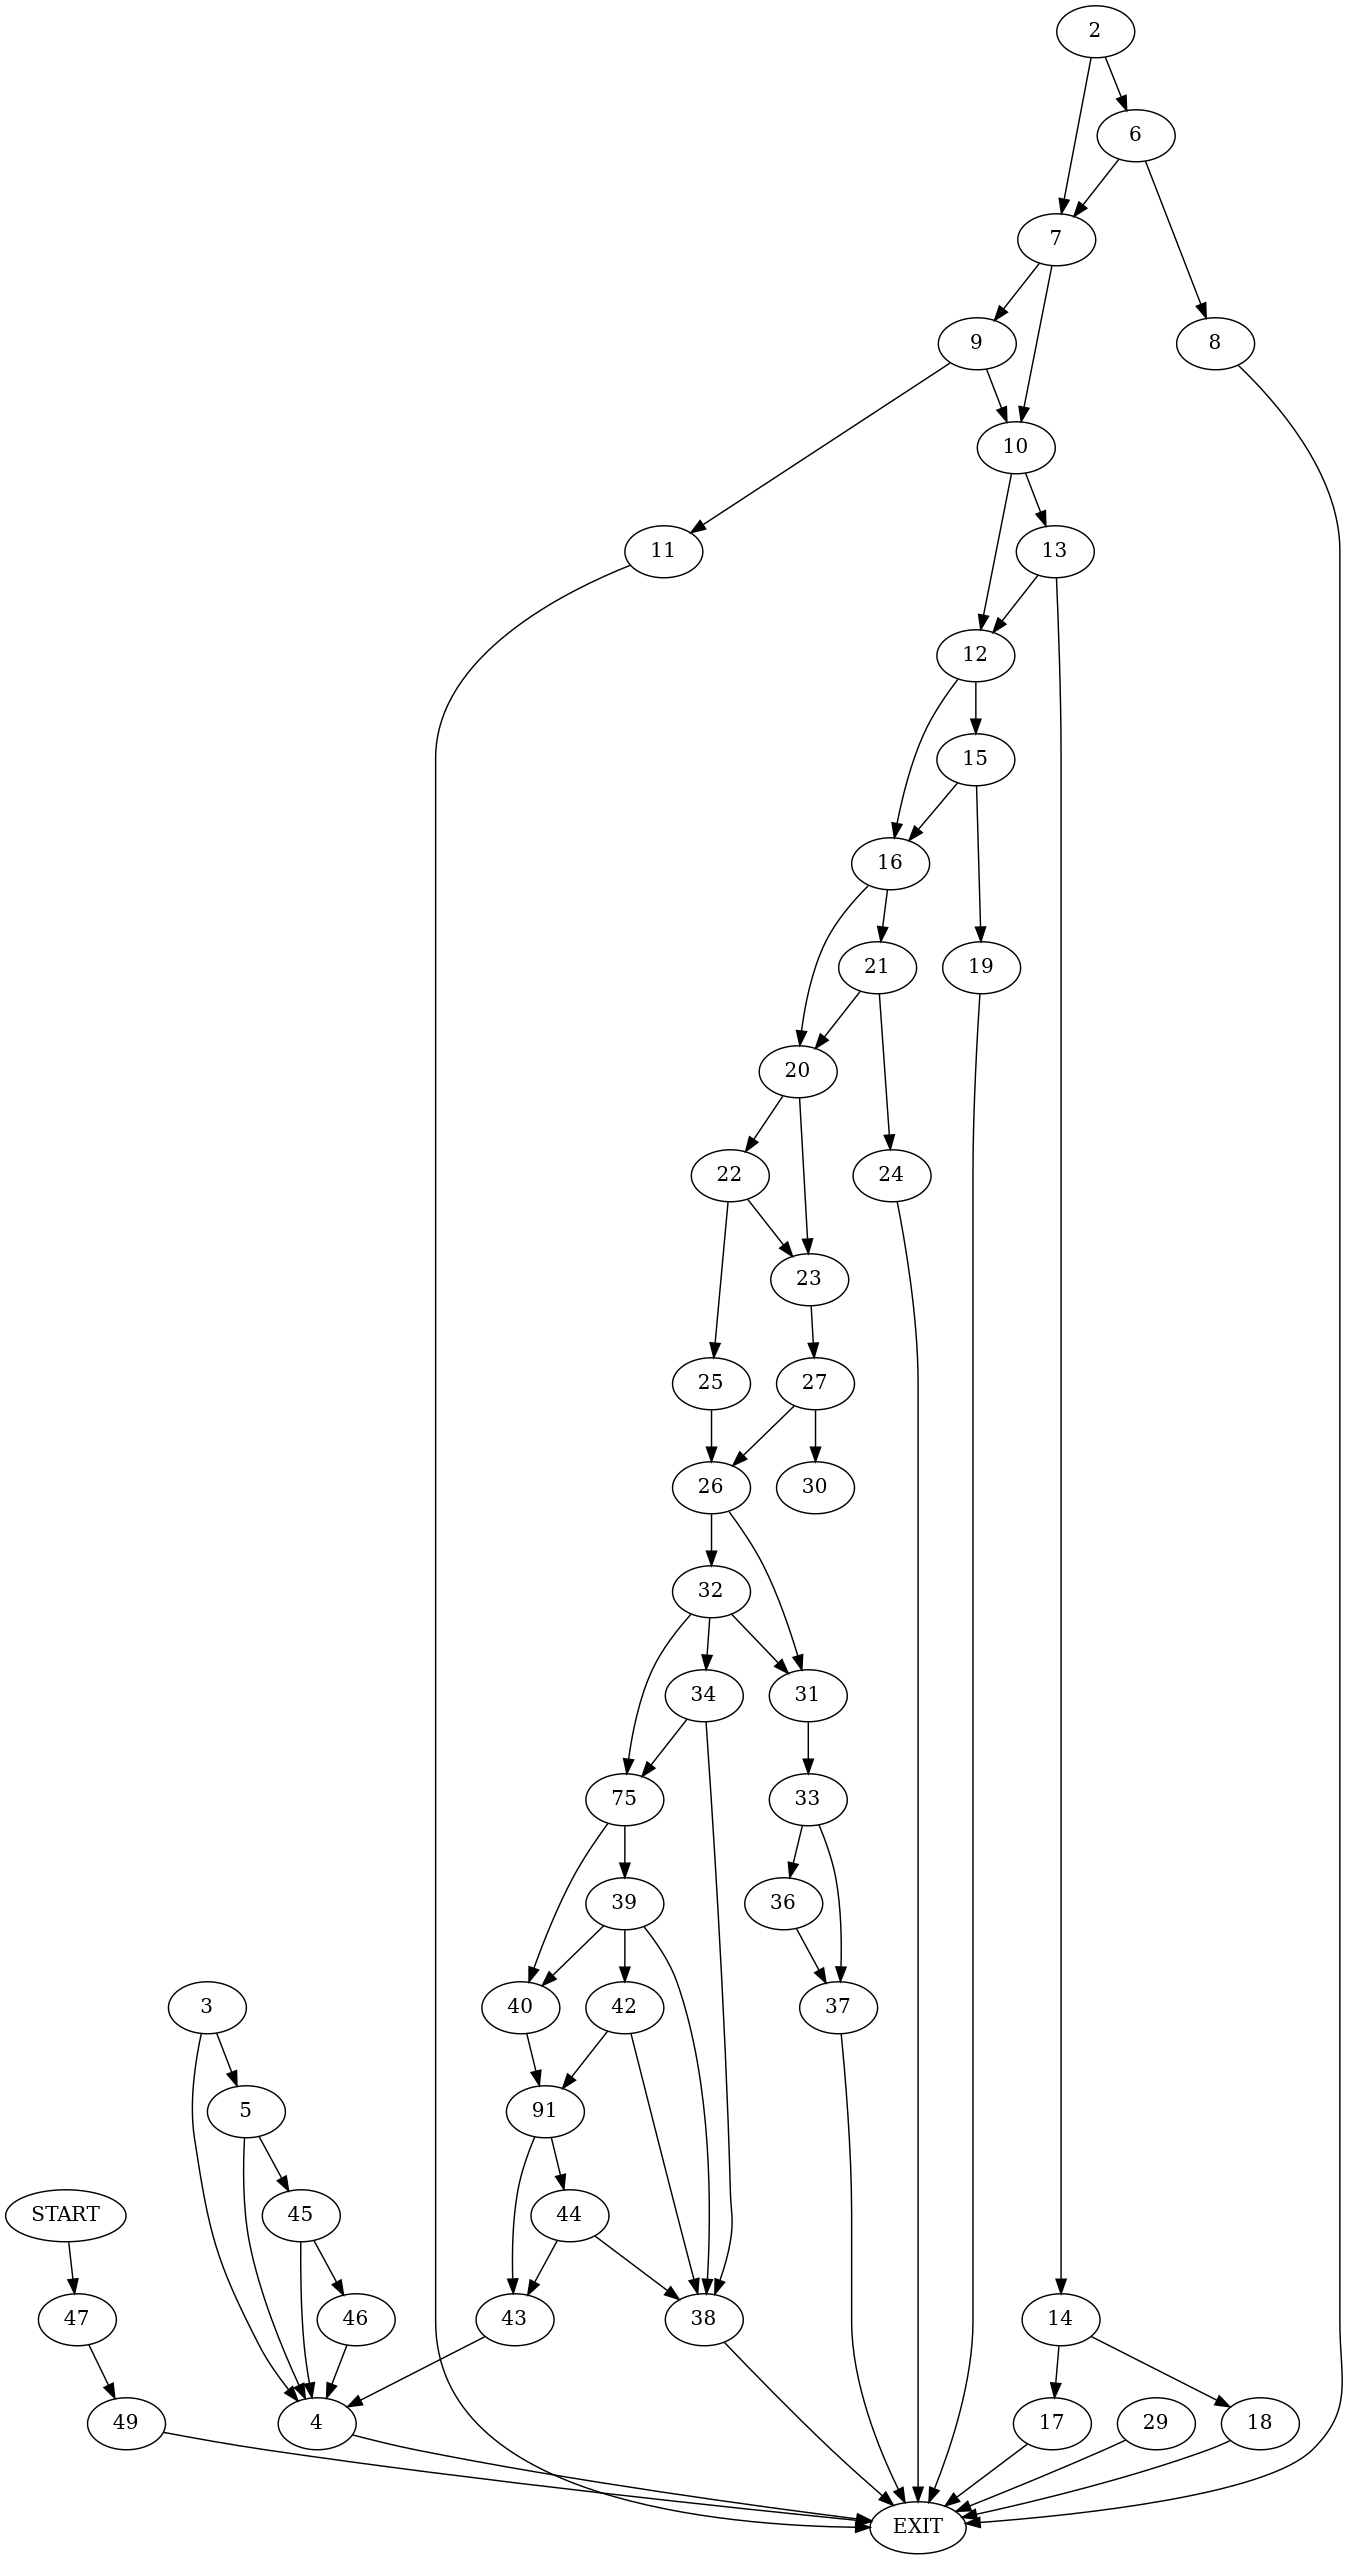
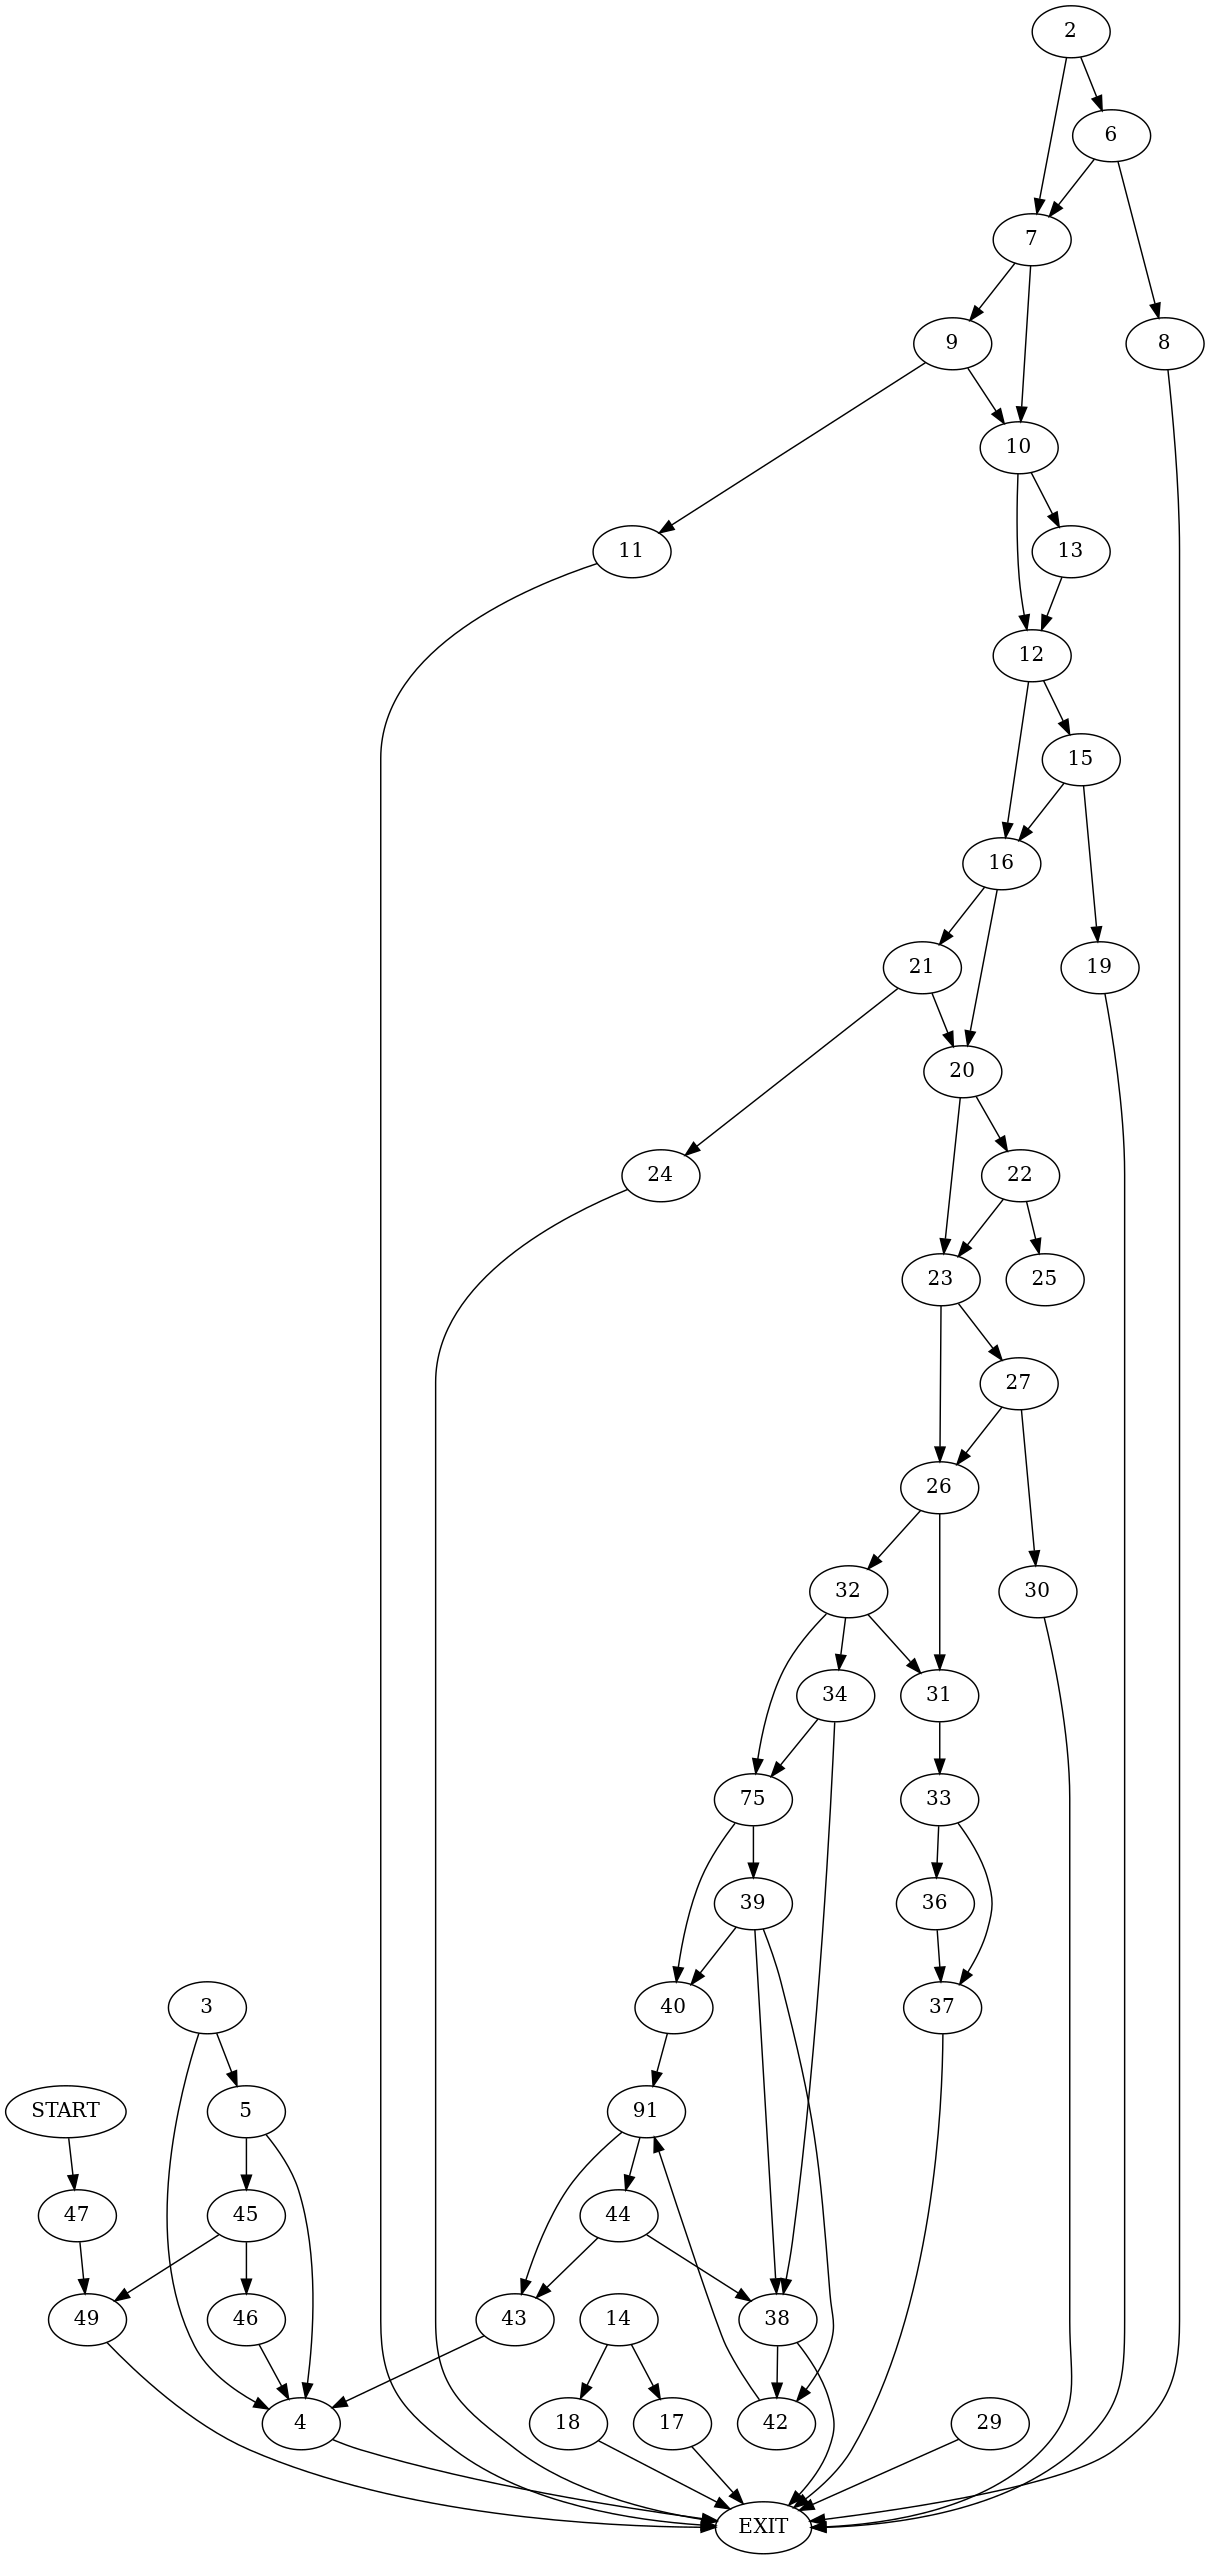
edge "13" -> "14": removed
edge "25" -> "26": now "23" -> "26"
edge "30" -> "EXIT": added
edge "42" -> "38": reversed
edge "45" -> "4": now "45" -> "49"
